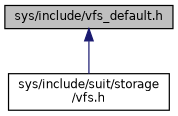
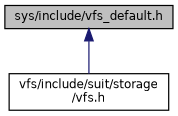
node "sys/include/suit/storage /vfs.h": label "sys/include/suit/storage /vfs.h" -> "vfs/include/suit/storage /vfs.h"
